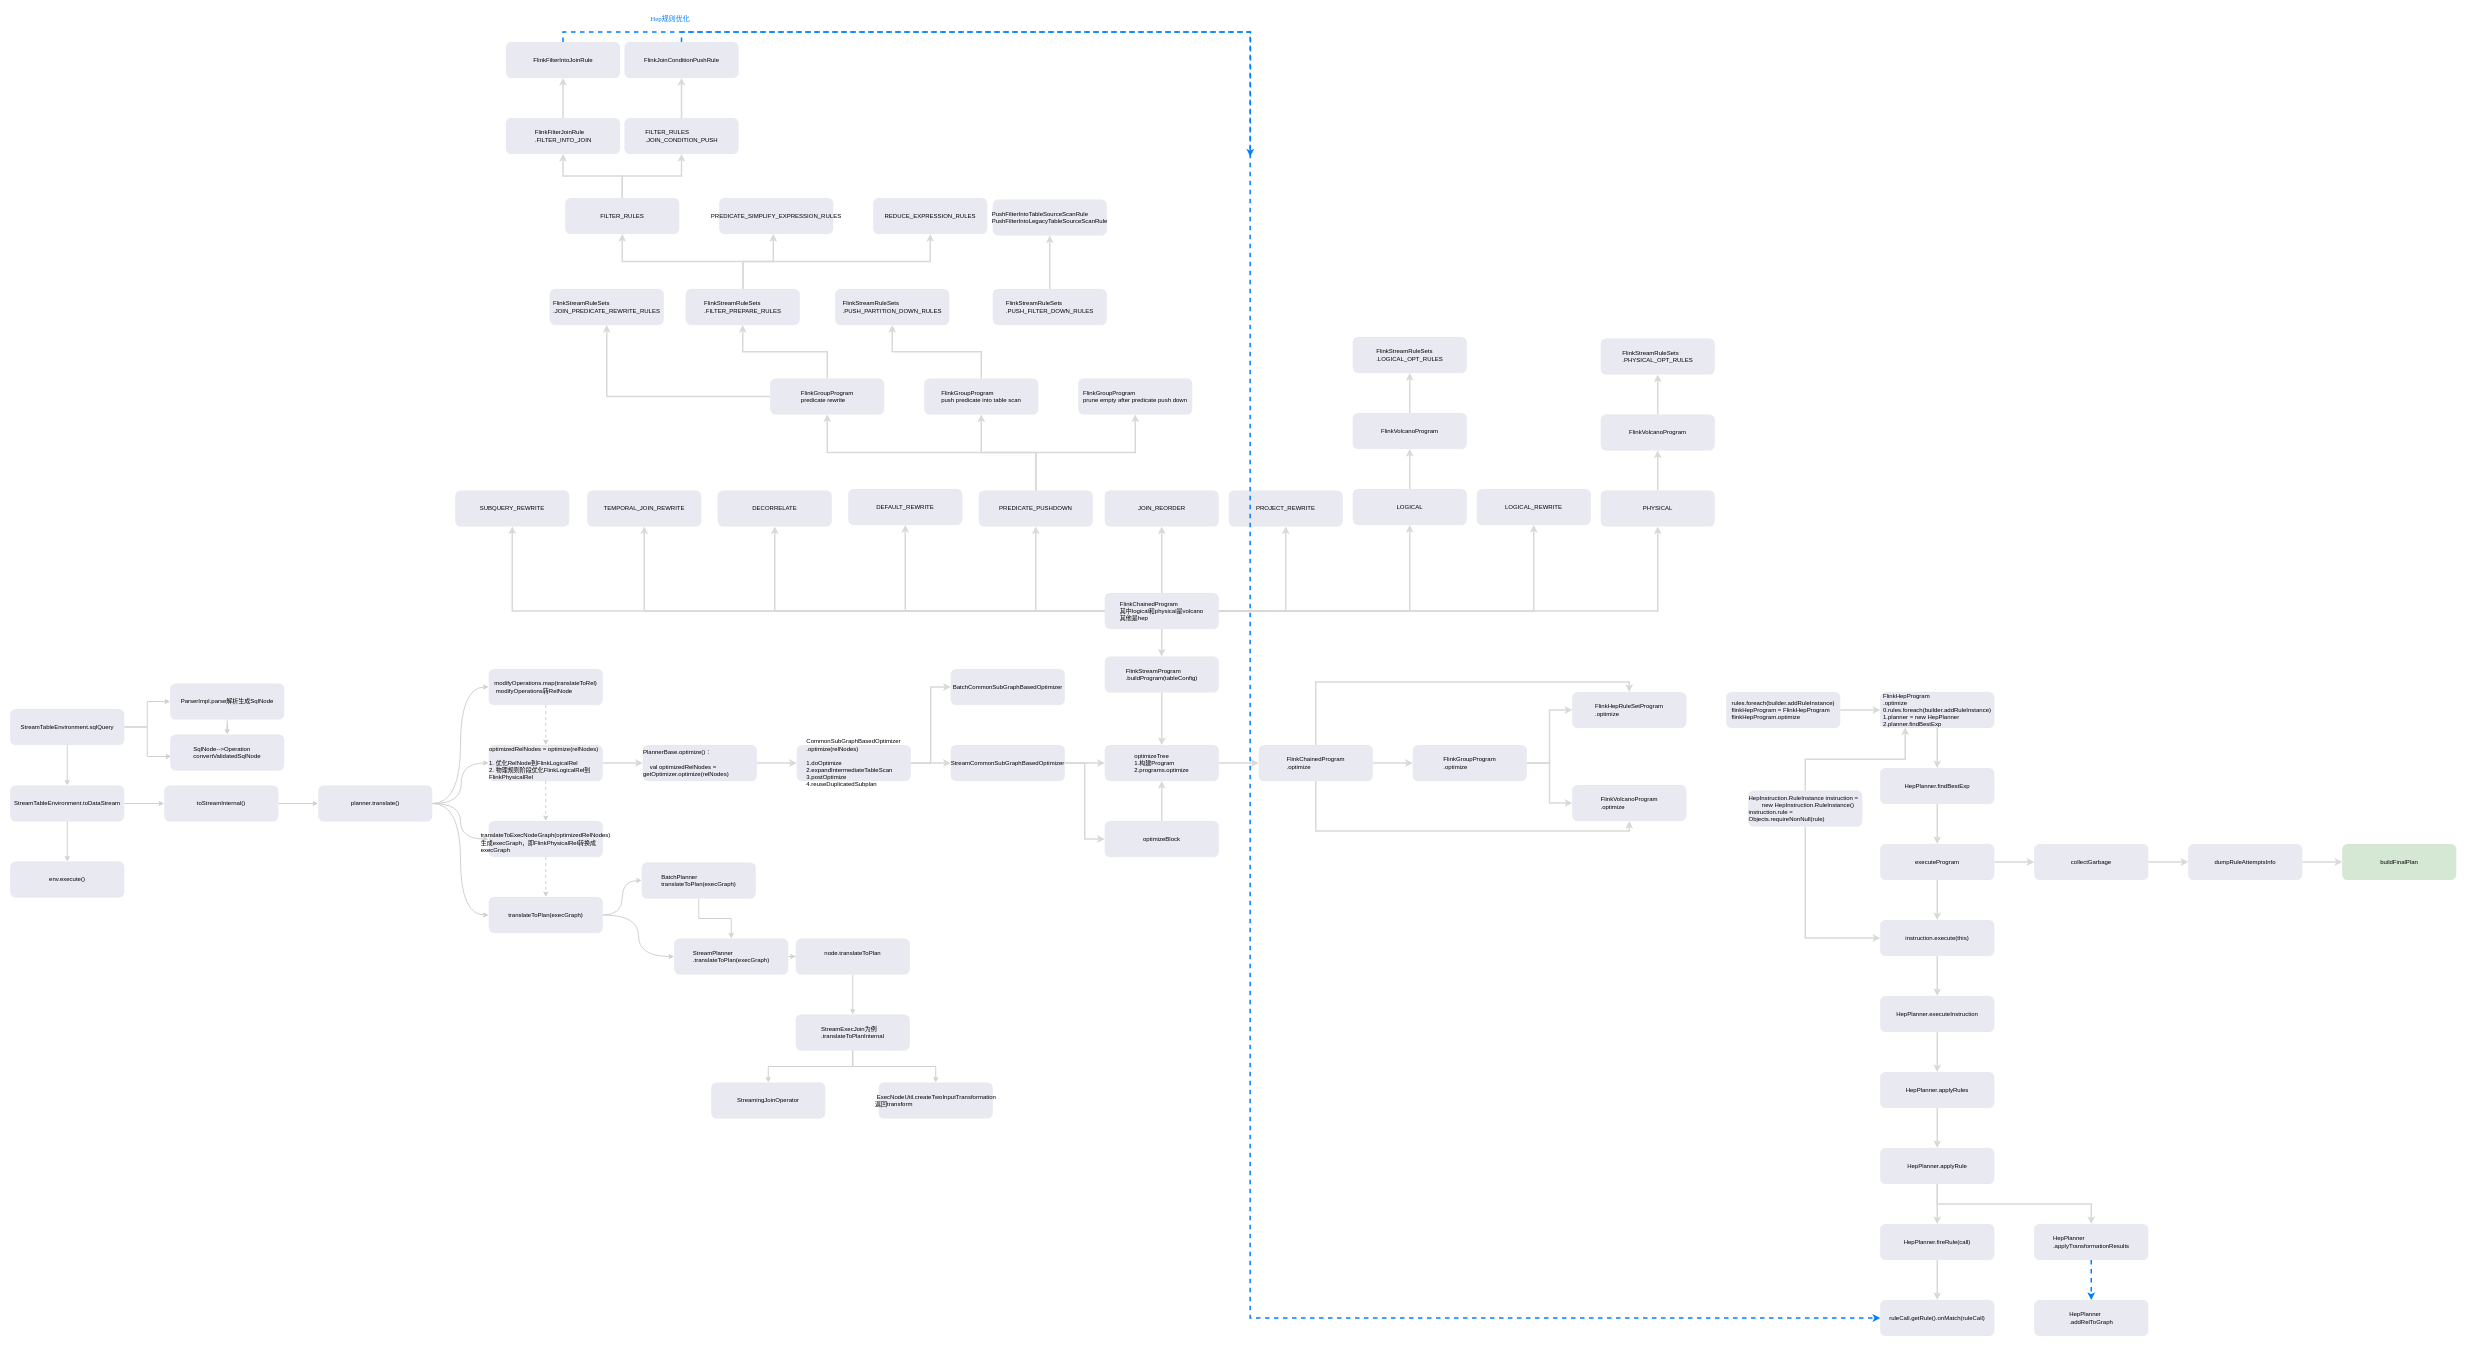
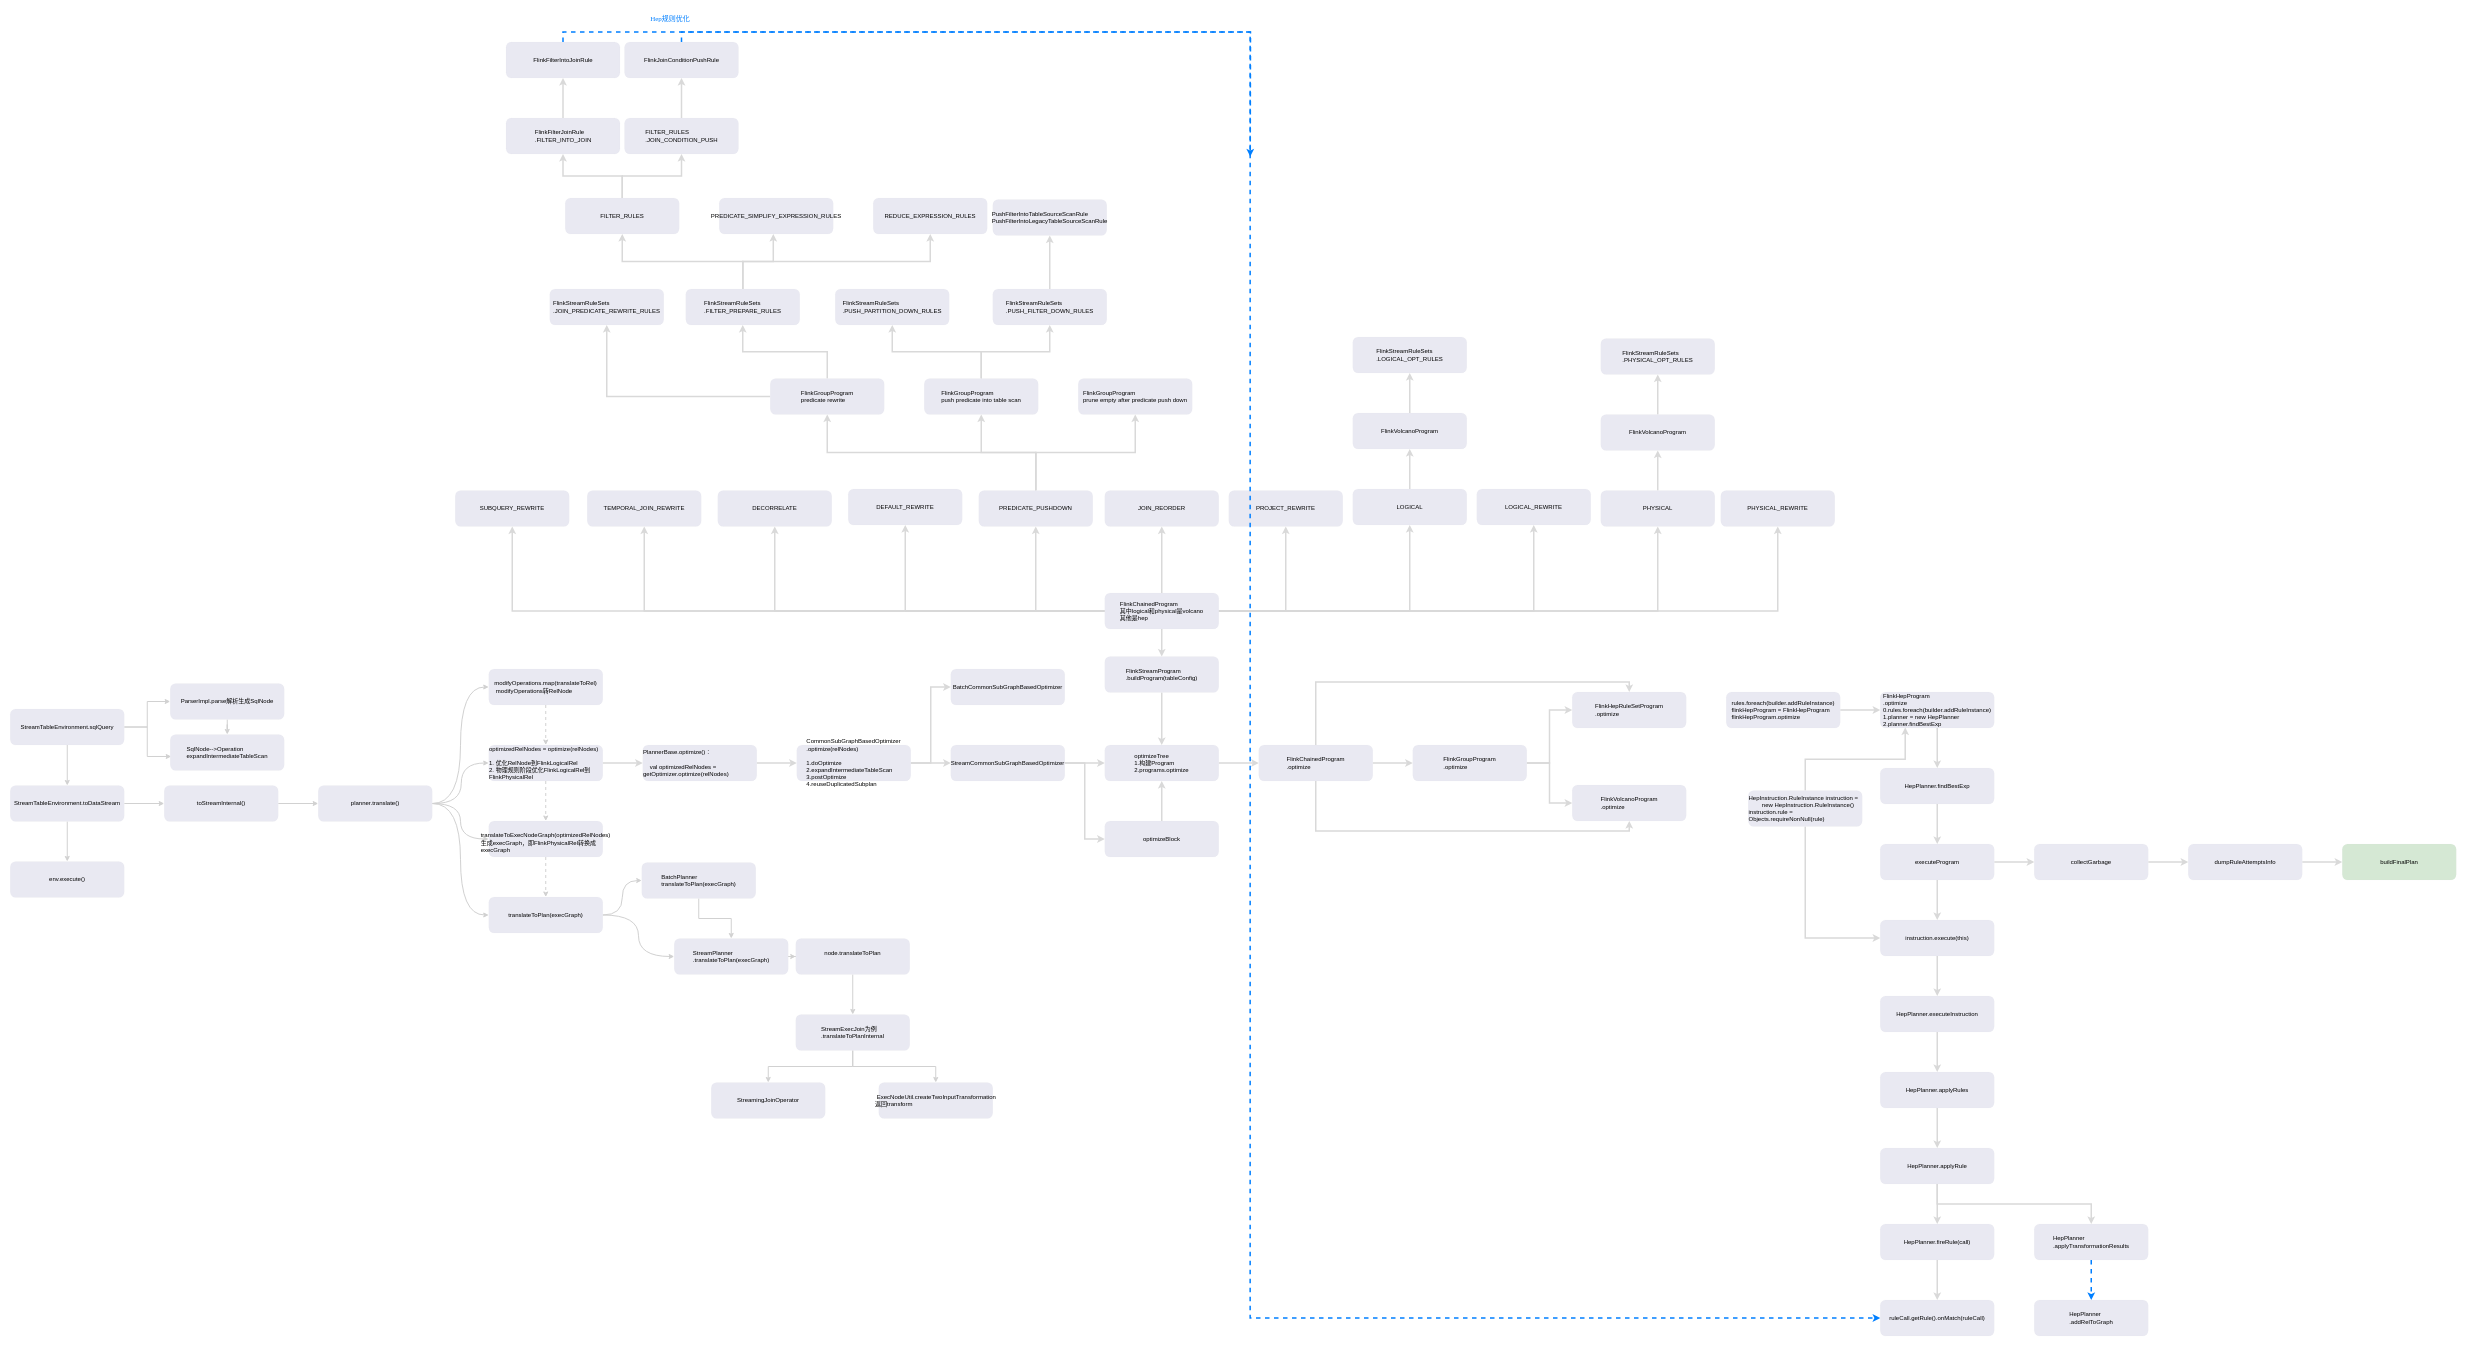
edge "FlinkGroupProgram push predicate into table scan" -> "FlinkStreamRuleSets .PUSH_FILTER_DOWN_RULES": added
node "PHYSICAL_REWRITE": added
edge "FlinkChainedProgram 其中logical和physical是volcano 其他是hep" -> "PHYSICAL_REWRITE": added
node "SqlNode-->Operation convertValidatedSqlNode": label "SqlNode-->Operation convertValidatedSqlNode" -> "SqlNode-->Operation expandIntermediateTableScan"
